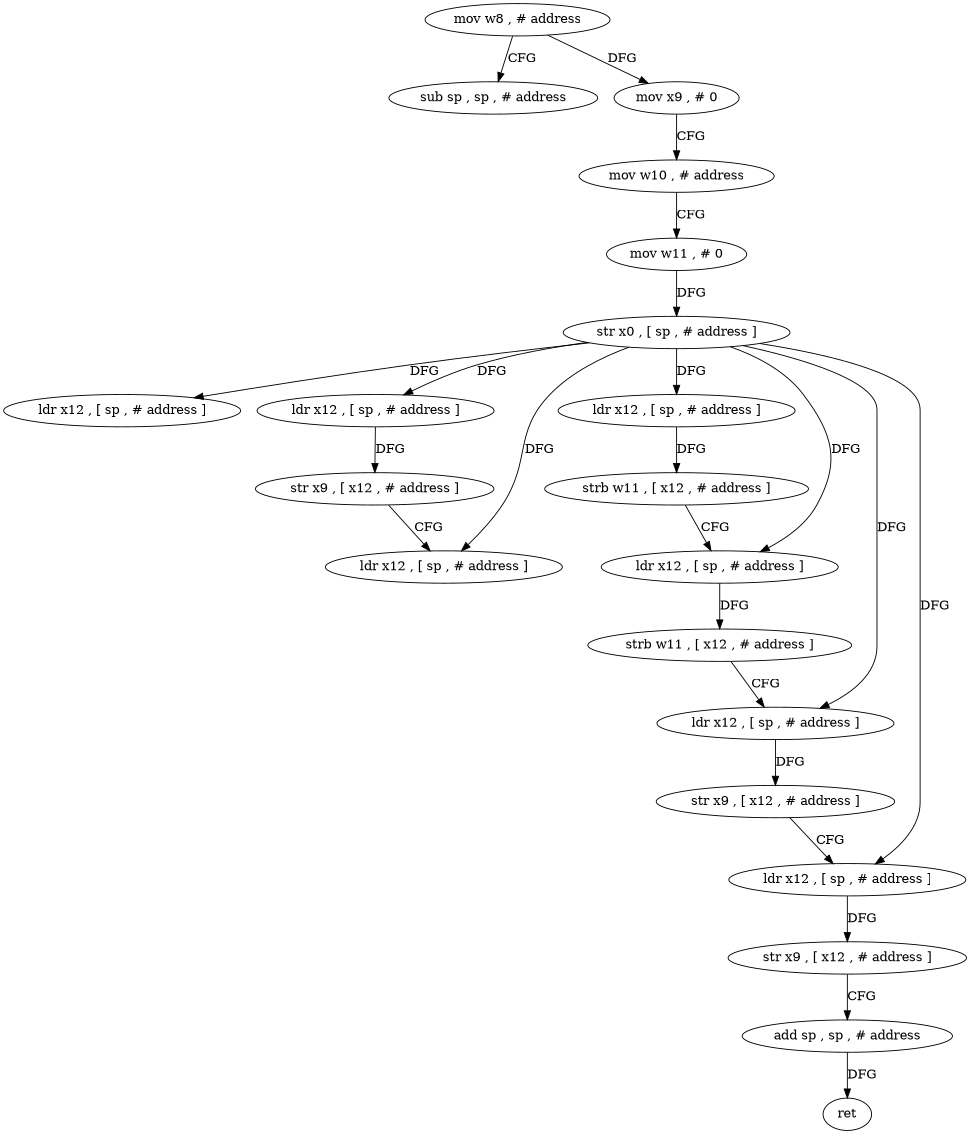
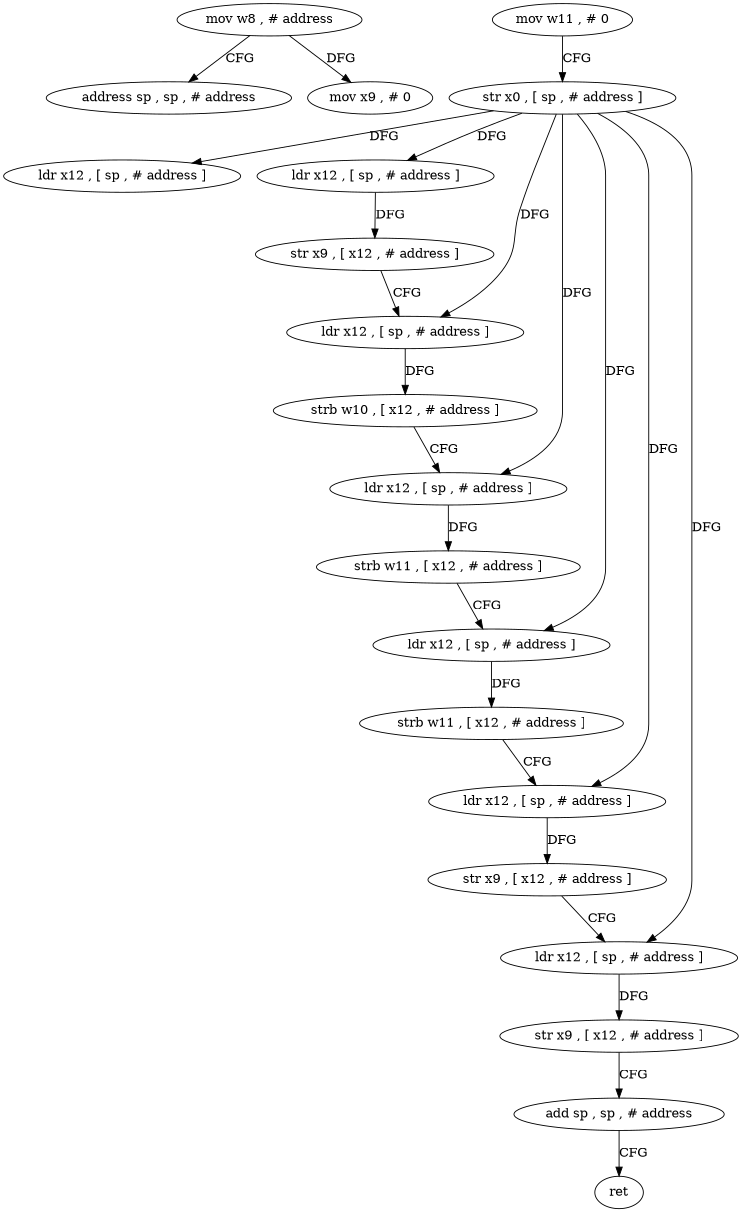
node "sub sp , sp , # address": label "sub sp , sp , # address" -> "address sp , sp , # address"
node "mov w10 , # address": removed
edge "mov w11 , # 0" -> "str x0 , [ sp , # address ]": label "DFG" -> "CFG"
node "strb w10 , [ x12 , # address ]": added
edge "add sp , sp , # address" -> "ret": label "DFG" -> "CFG"
